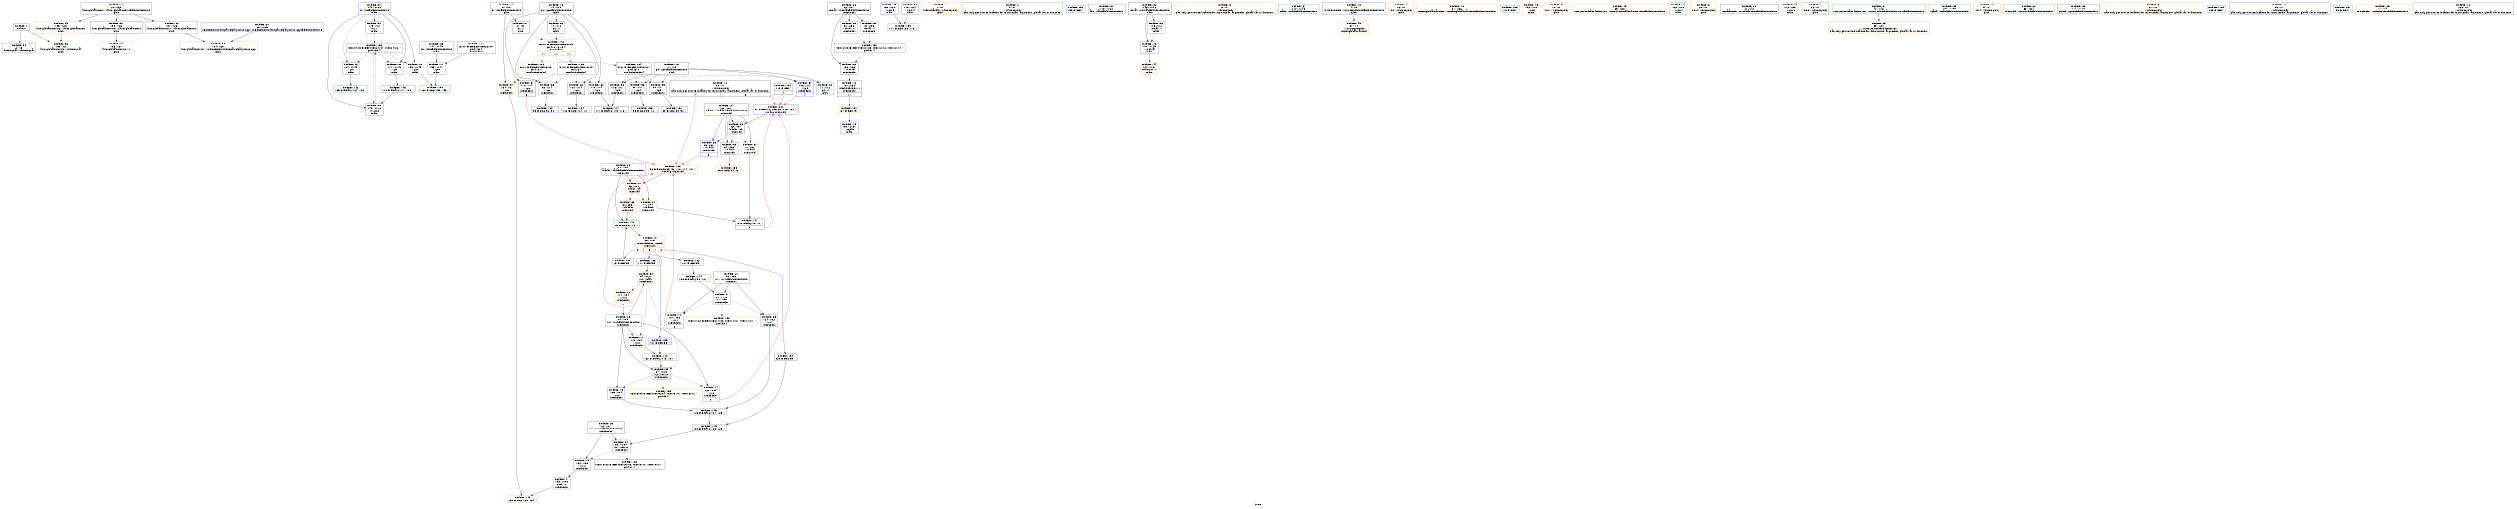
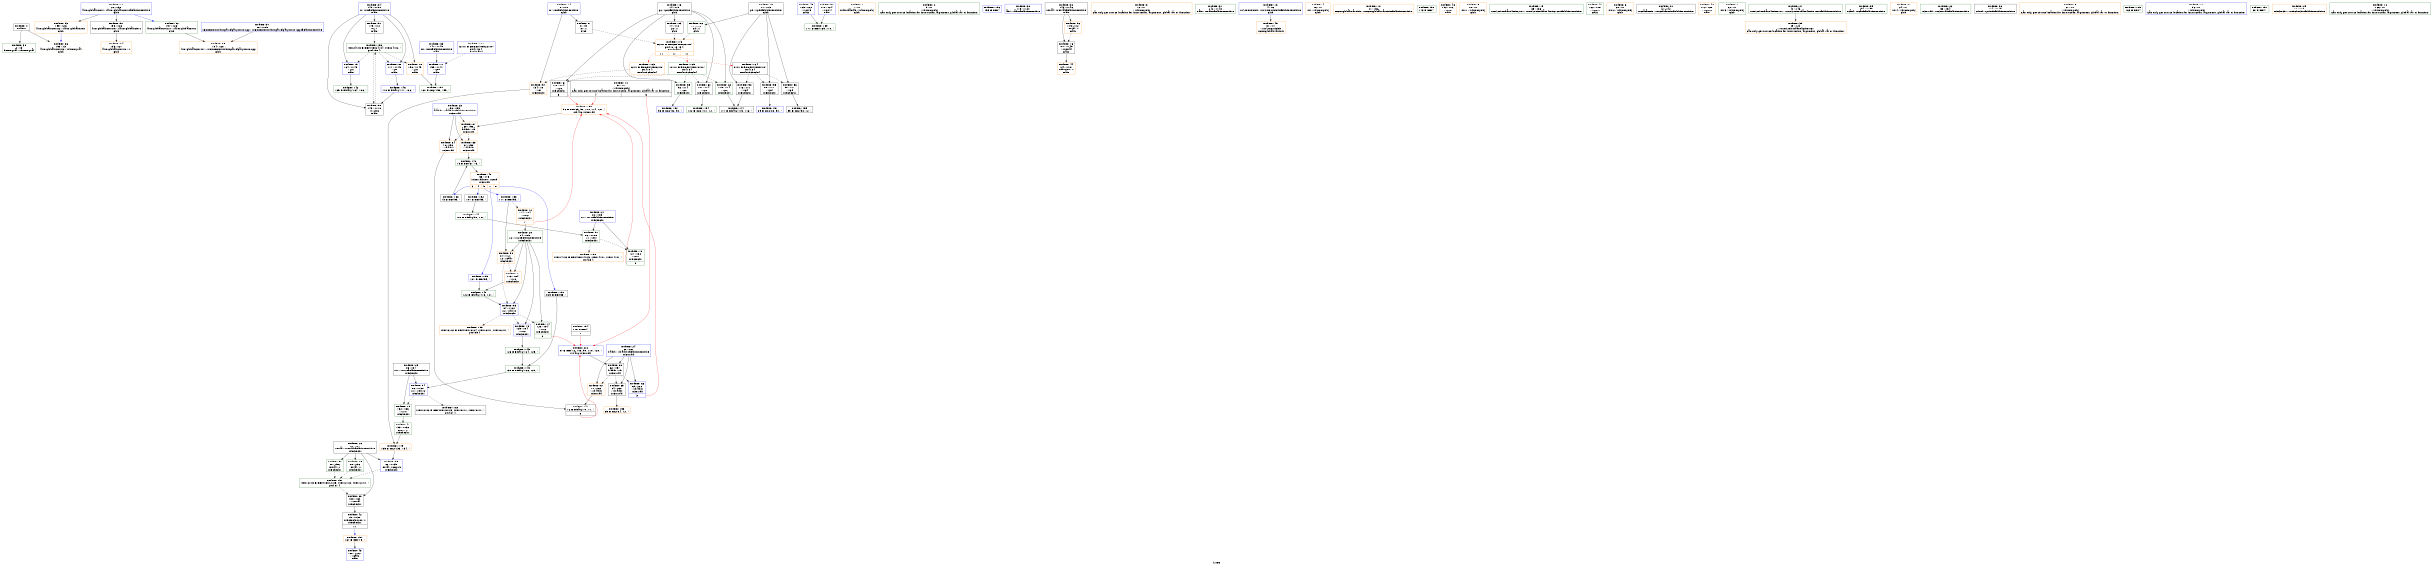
node "NodeID: 19": color darkorange -> darkgreen
edge "NodeID: 17" -> "NodeID: 52": color black -> blue
node "NodeID: 96": color darkgreen -> darkorange
edge "NodeID: 34" -> "NodeID: 79": style dashed -> solid
edge "NodeID: 82" -> "NodeID: 173": added
edge "NodeID: 53" -> "NodeID: 86": color black -> blue
node "NodeID: 76": color blue -> black
edge "NodeID: 171" -> "NodeID: 77": style solid -> dashed
edge "NodeID: 173" -> "NodeID: 164": color black -> red
node "NodeID: 57": removed
node "NodeID: 199": text "56 = ENCHI(69, 90, 110, 114, 127, )" -> "56 = PHI(69, 90, 110, 114, 127, )"
edge "NodeID: 23" -> "NodeID: 140": now "NodeID: 23" -> "NodeID: 63"
node "NodeID: 27": text "_Z5conv" -> "_Z5checkv"
edge "NodeID: 92" -> "NodeID: 72": now "NodeID: 193" -> "NodeID: 72"
node "NodeID: 69": removed
node "NodeID: 95": added
